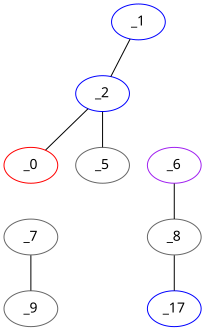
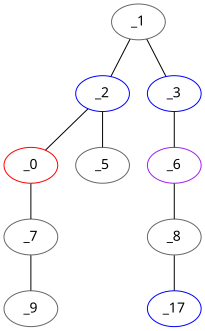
node "_1": color blue -> gray40
node "_3": added
edge "_0" -- "_7": added
